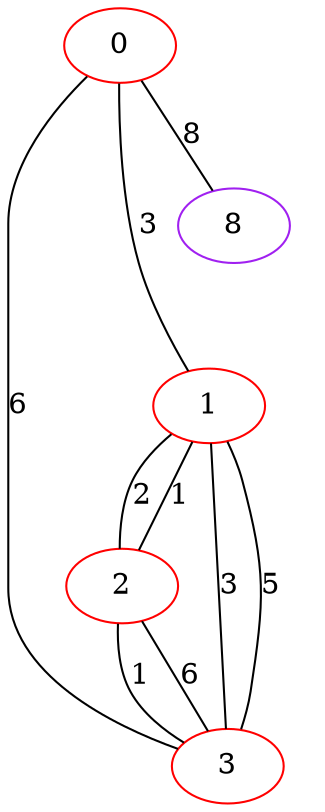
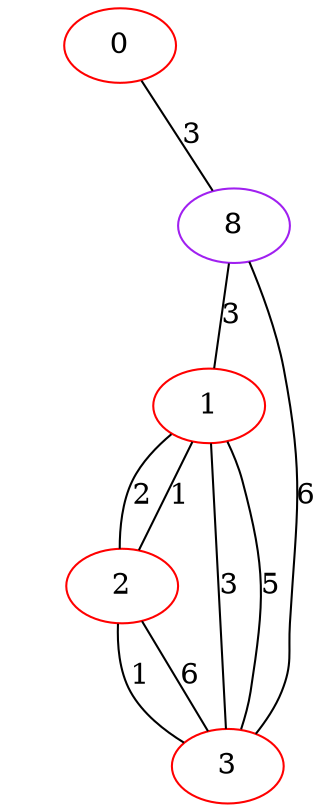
edge "0" -- "8": label "8" -> "3"
edge "0" -- "1": now "8" -- "1"
edge "0" -- "3": now "8" -- "3"
